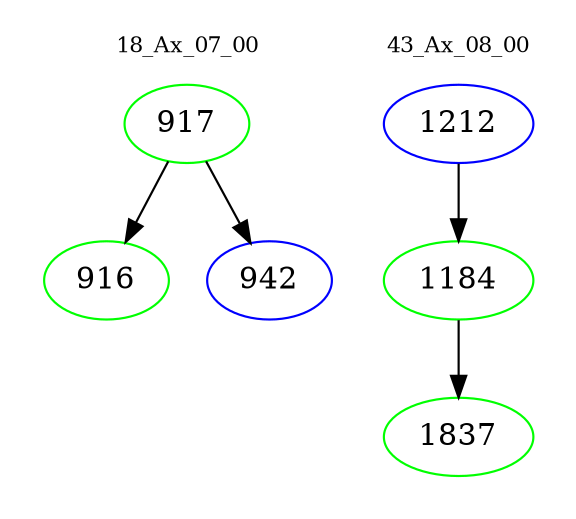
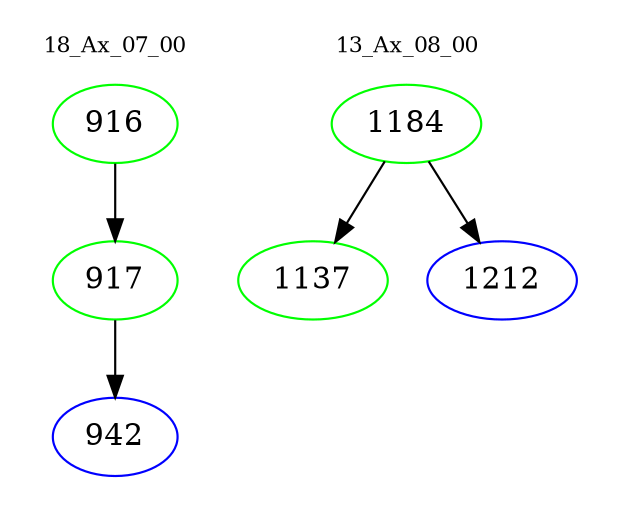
cluster "43_Ax_08_00": label "43_Ax_08_00" -> "13_Ax_08_00"
edge "1212" -> "1184": reversed
edge "917" -> "916": reversed
node "1837": label "1837" -> "1137"
